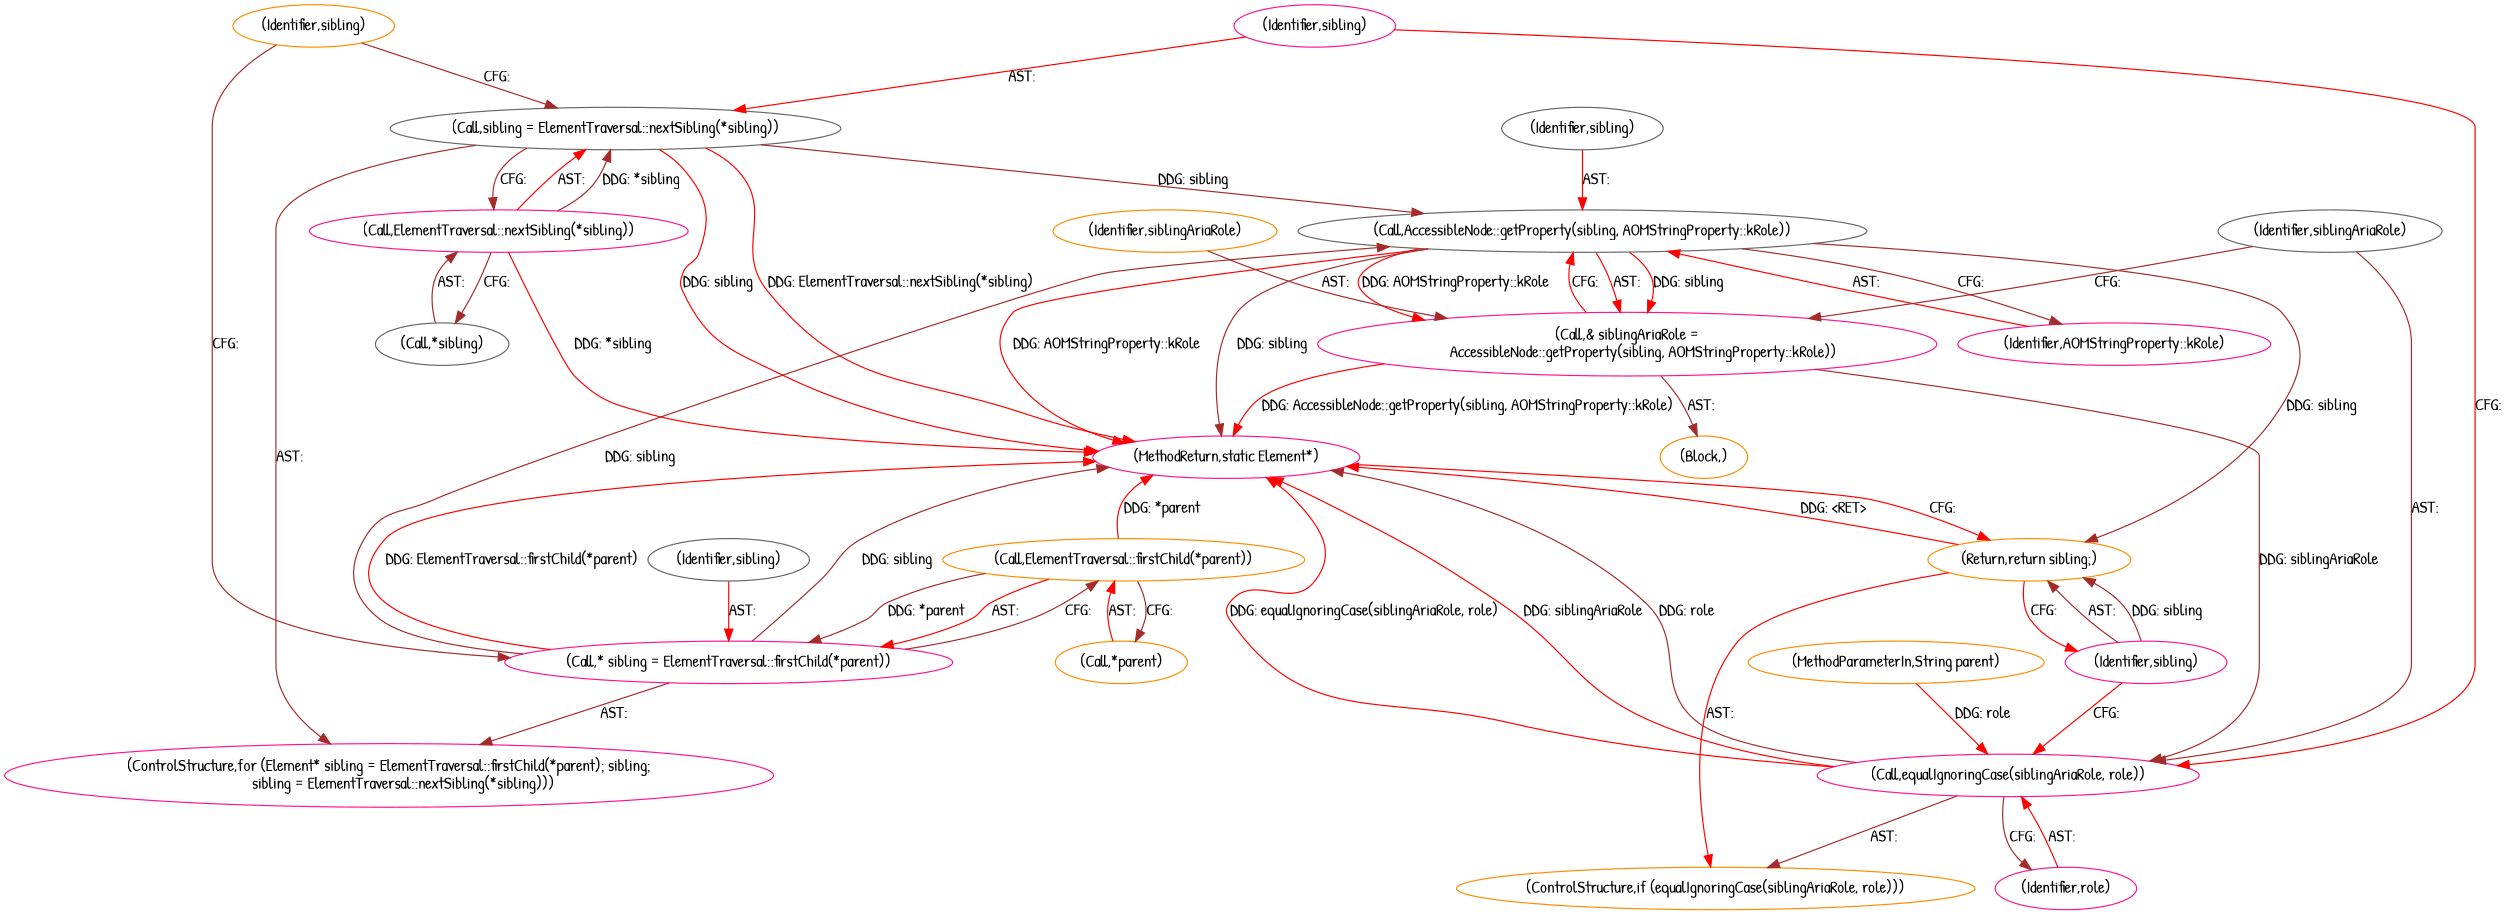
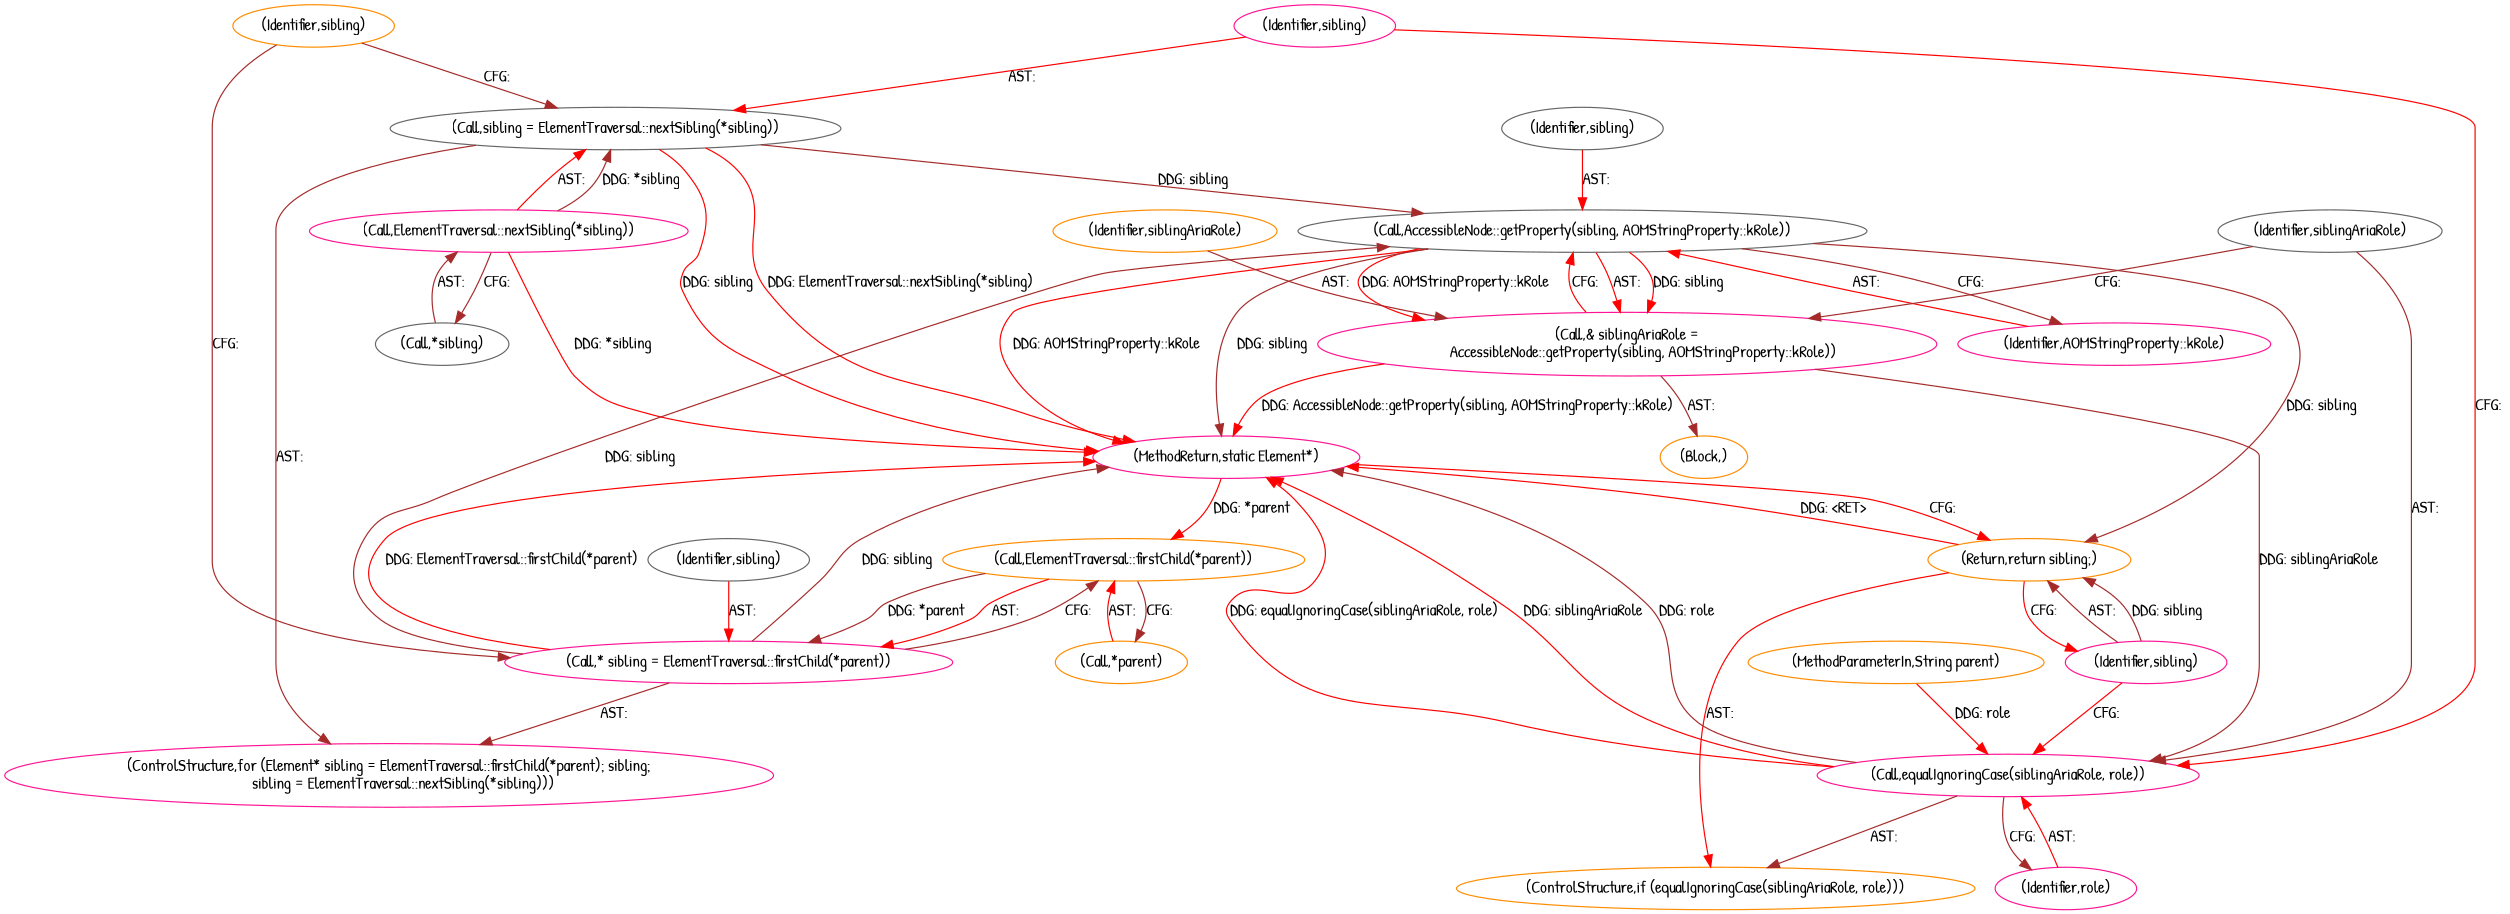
edge "(Call,sibling = ElementTraversal::nextSibling(*sibling))" -> "(Call,ElementTraversal::nextSibling(*sibling))": removed, label "CFG:"
edge "(Call,ElementTraversal::firstChild(*parent))" -> "(MethodReturn,static Element*)": reversed
